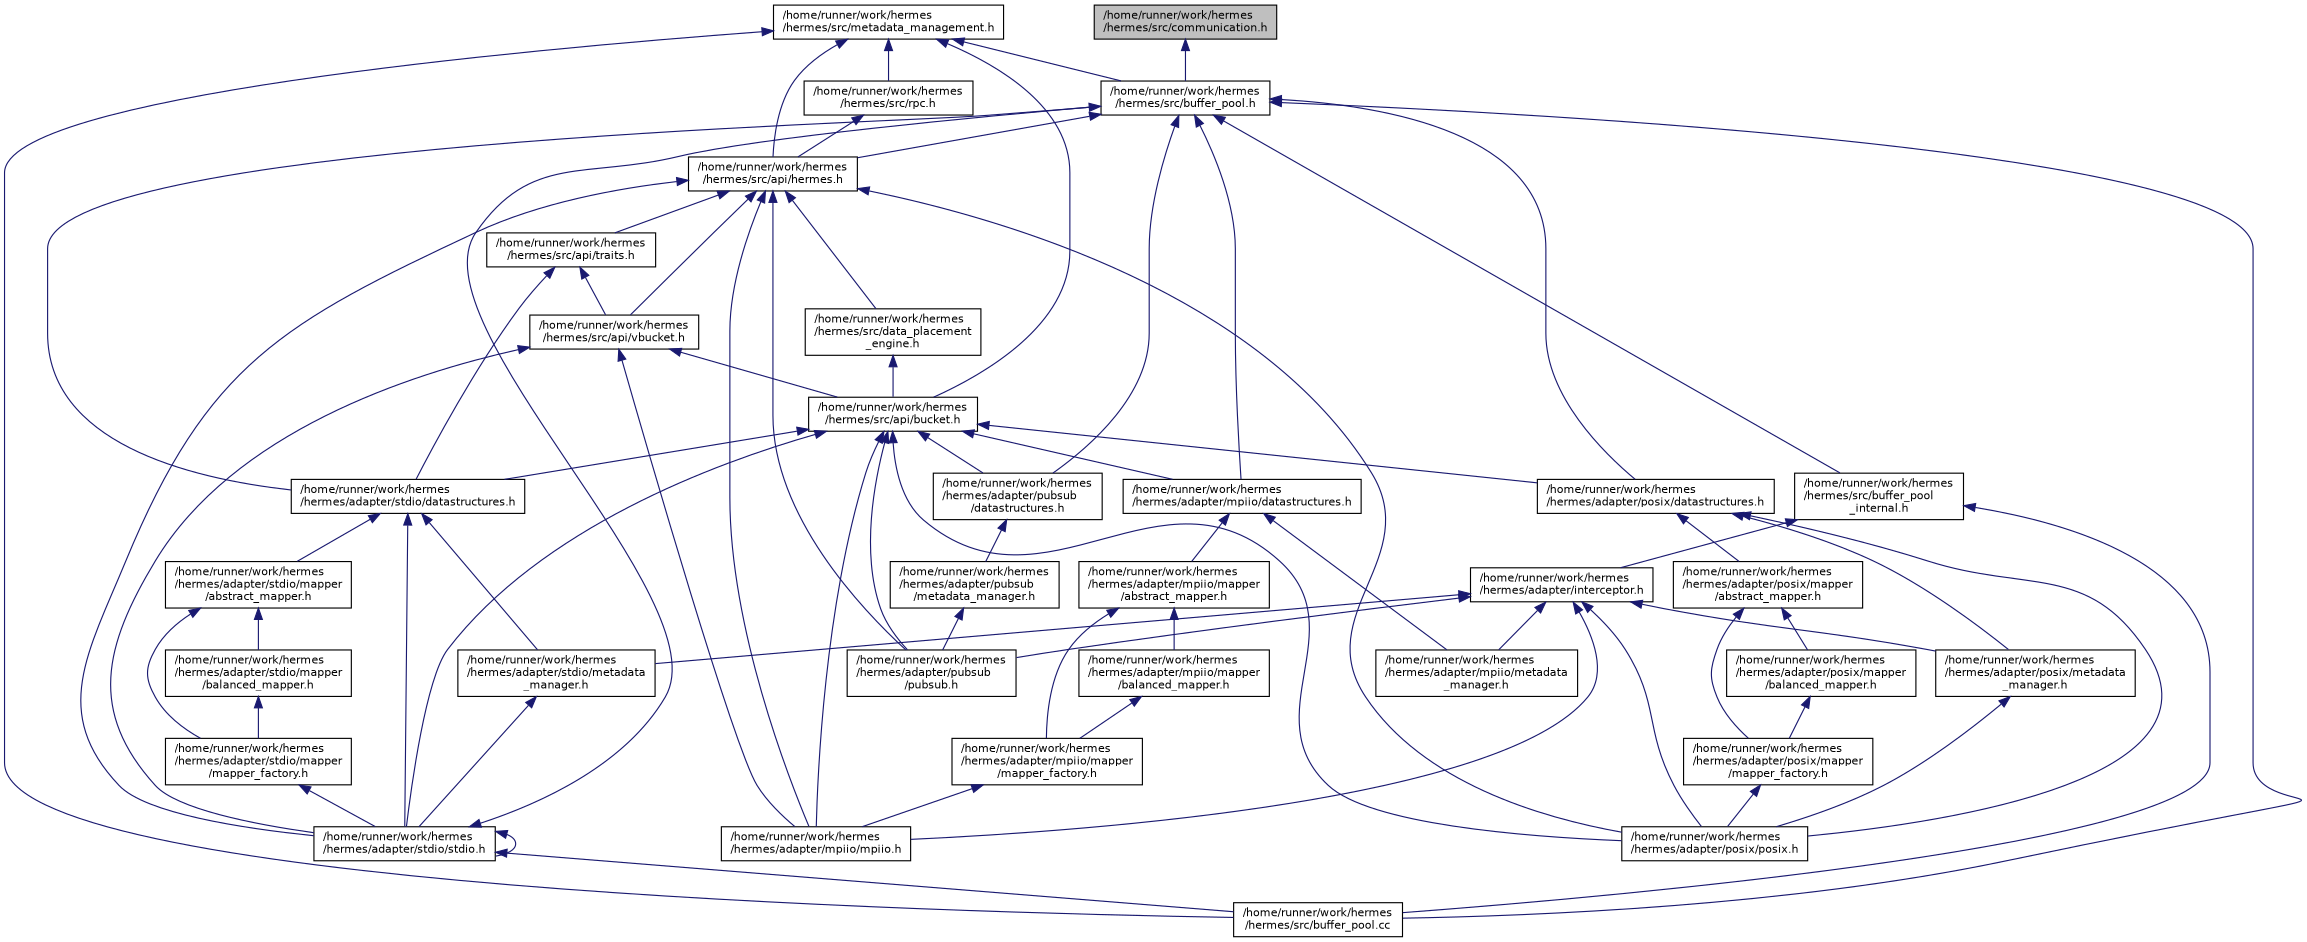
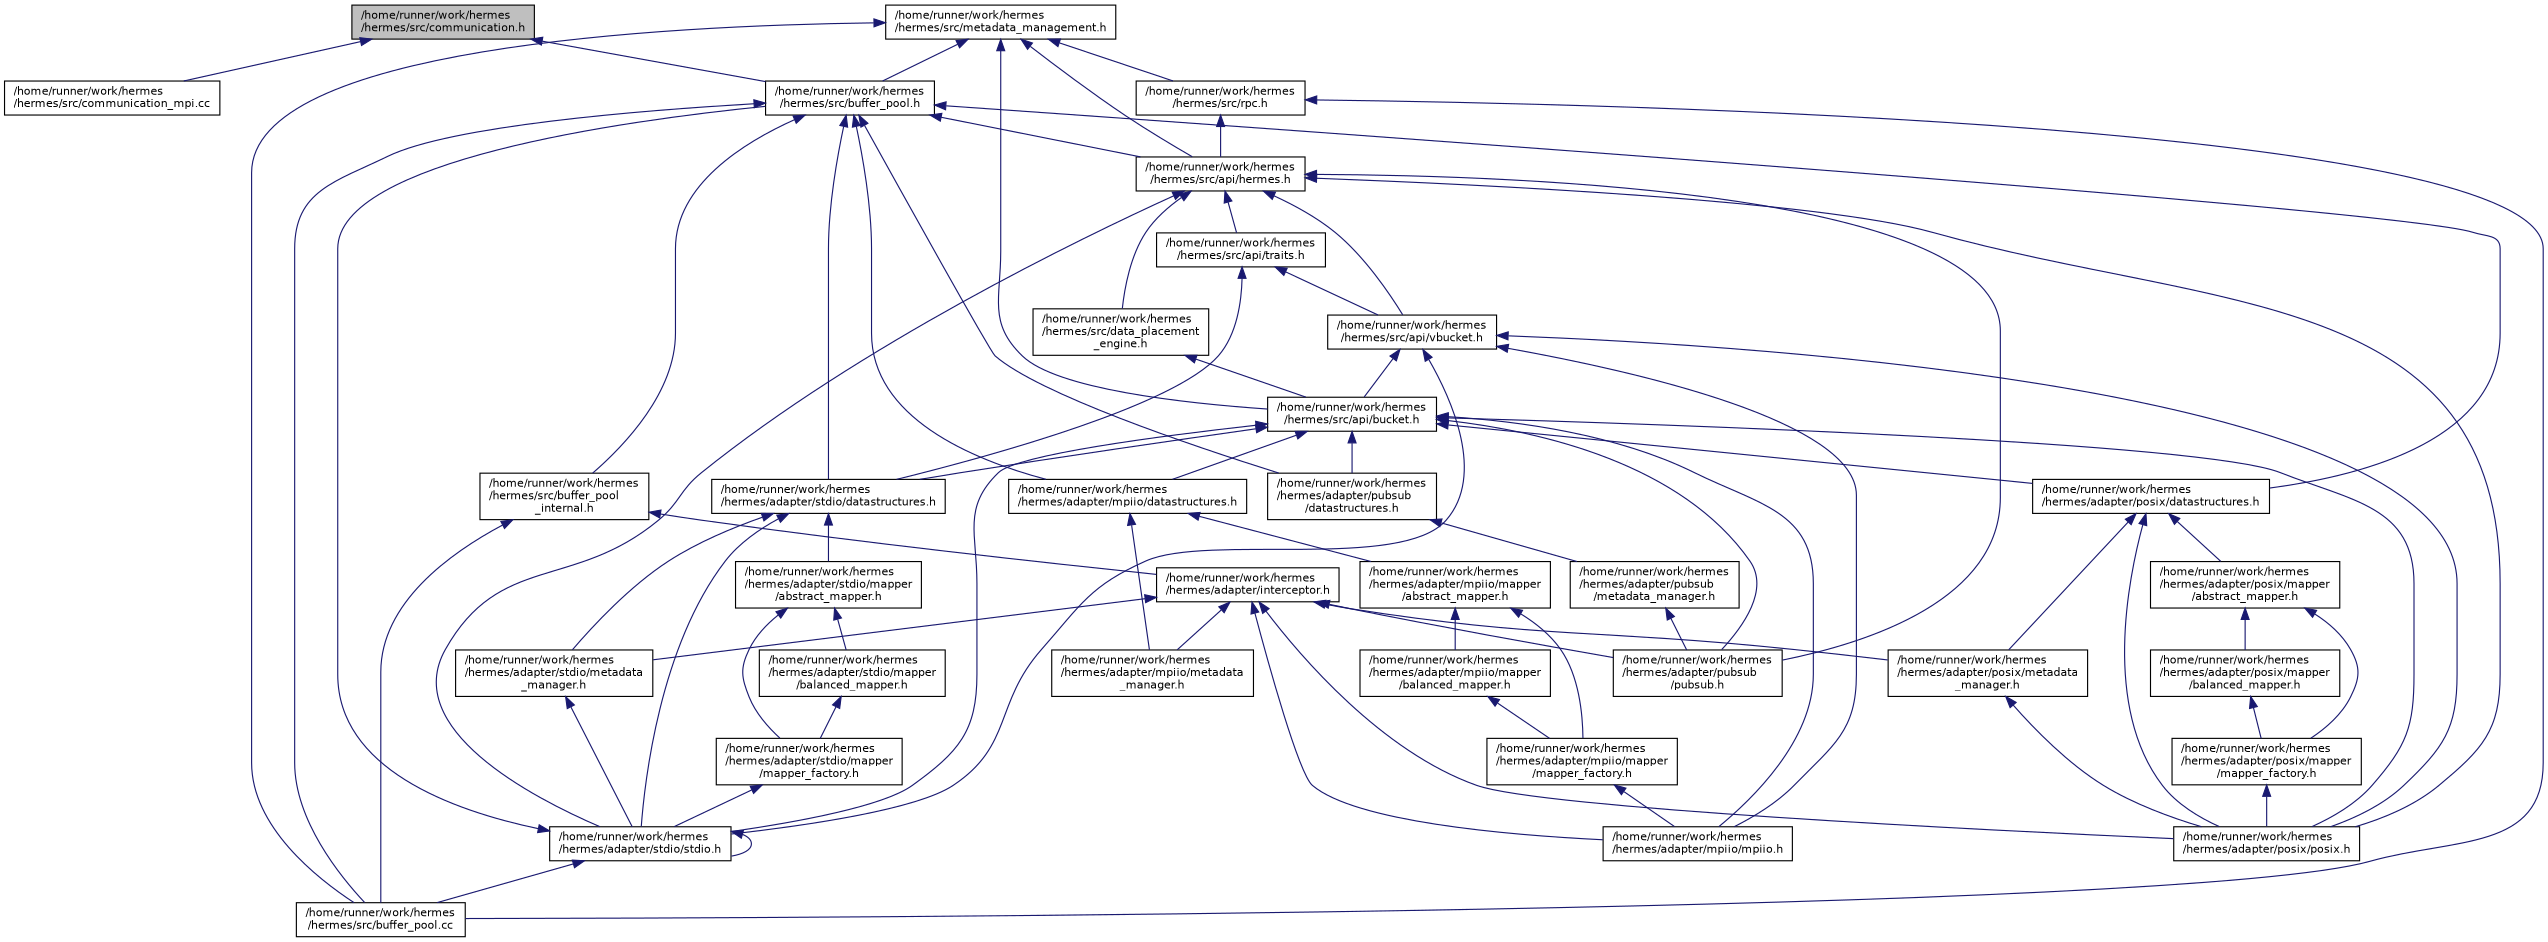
node "/home/runner/work/hermes /hermes/src/communication_mpi.cc": added
edge "/home/runner/work/hermes /hermes/adapter/posix/posix.h" -> "/home/runner/work/hermes /hermes/src/api/vbucket.h": added
edge "/home/runner/work/hermes /hermes/adapter/mpiio/mpiio.h" -> "/home/runner/work/hermes /hermes/src/api/hermes.h": removed
edge "/home/runner/work/hermes /hermes/src/buffer_pool.cc" -> "/home/runner/work/hermes /hermes/src/rpc.h": added
